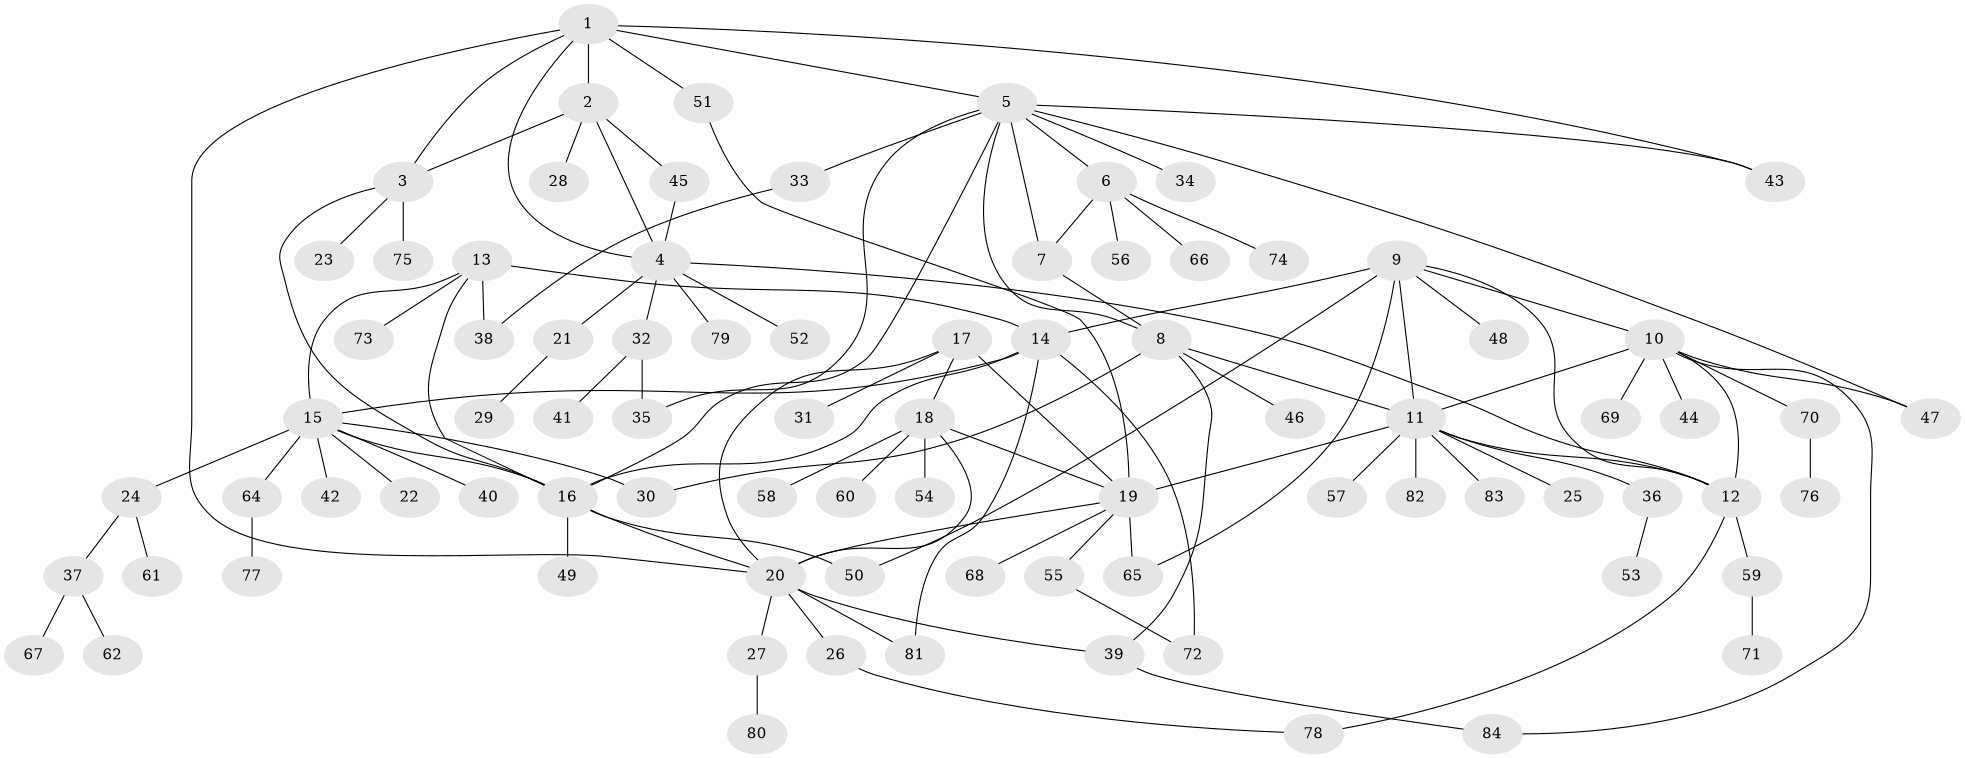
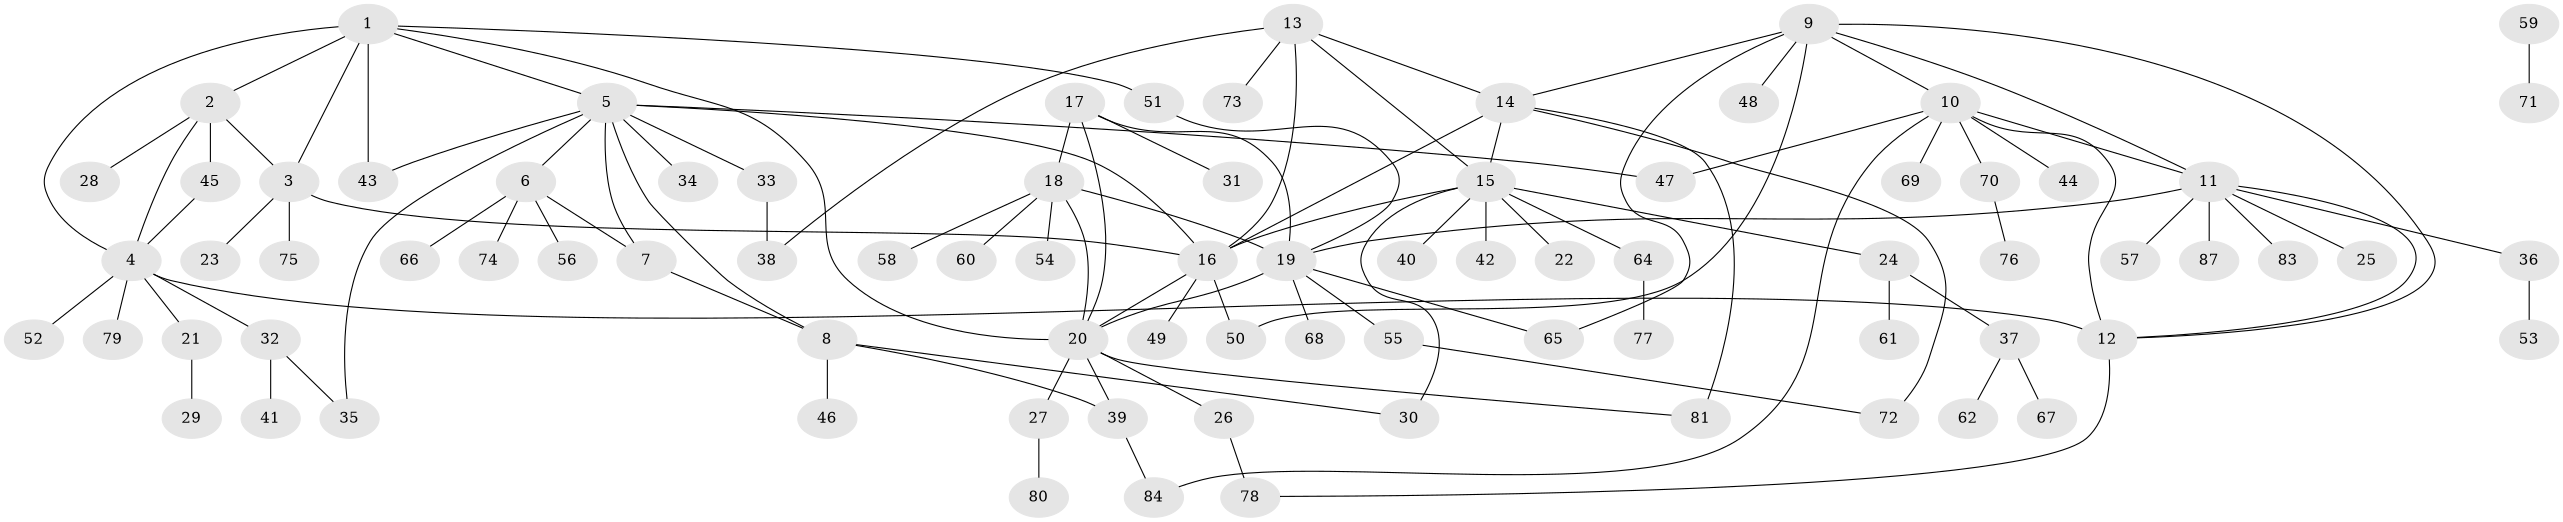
edge "8" -- "11": removed
node "82": label "82" -> "87"
edge "12" -- "59": removed
